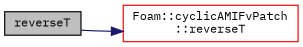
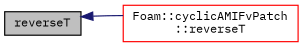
edge "reverseT" -> "Foam::cyclicAMIFvPatch ::reverseT": reversed
